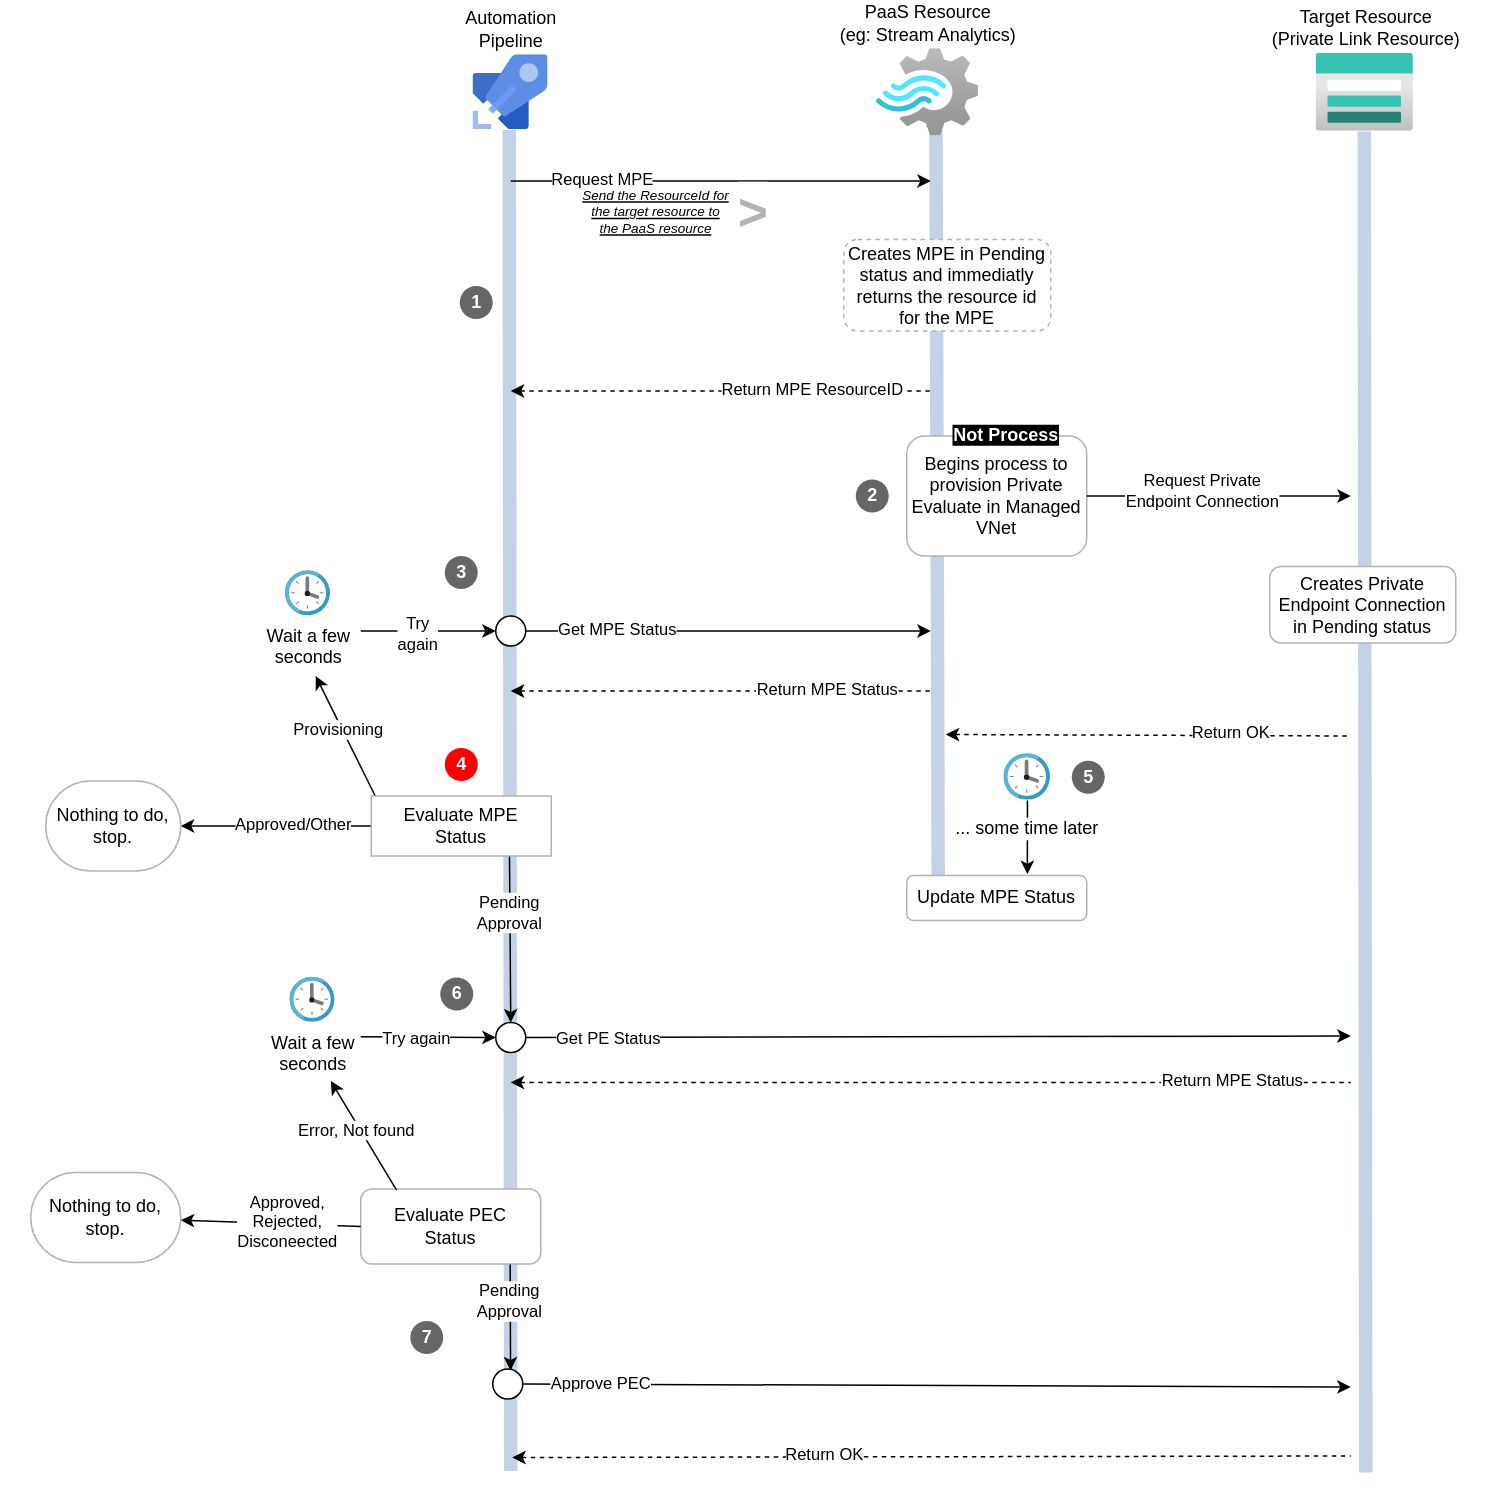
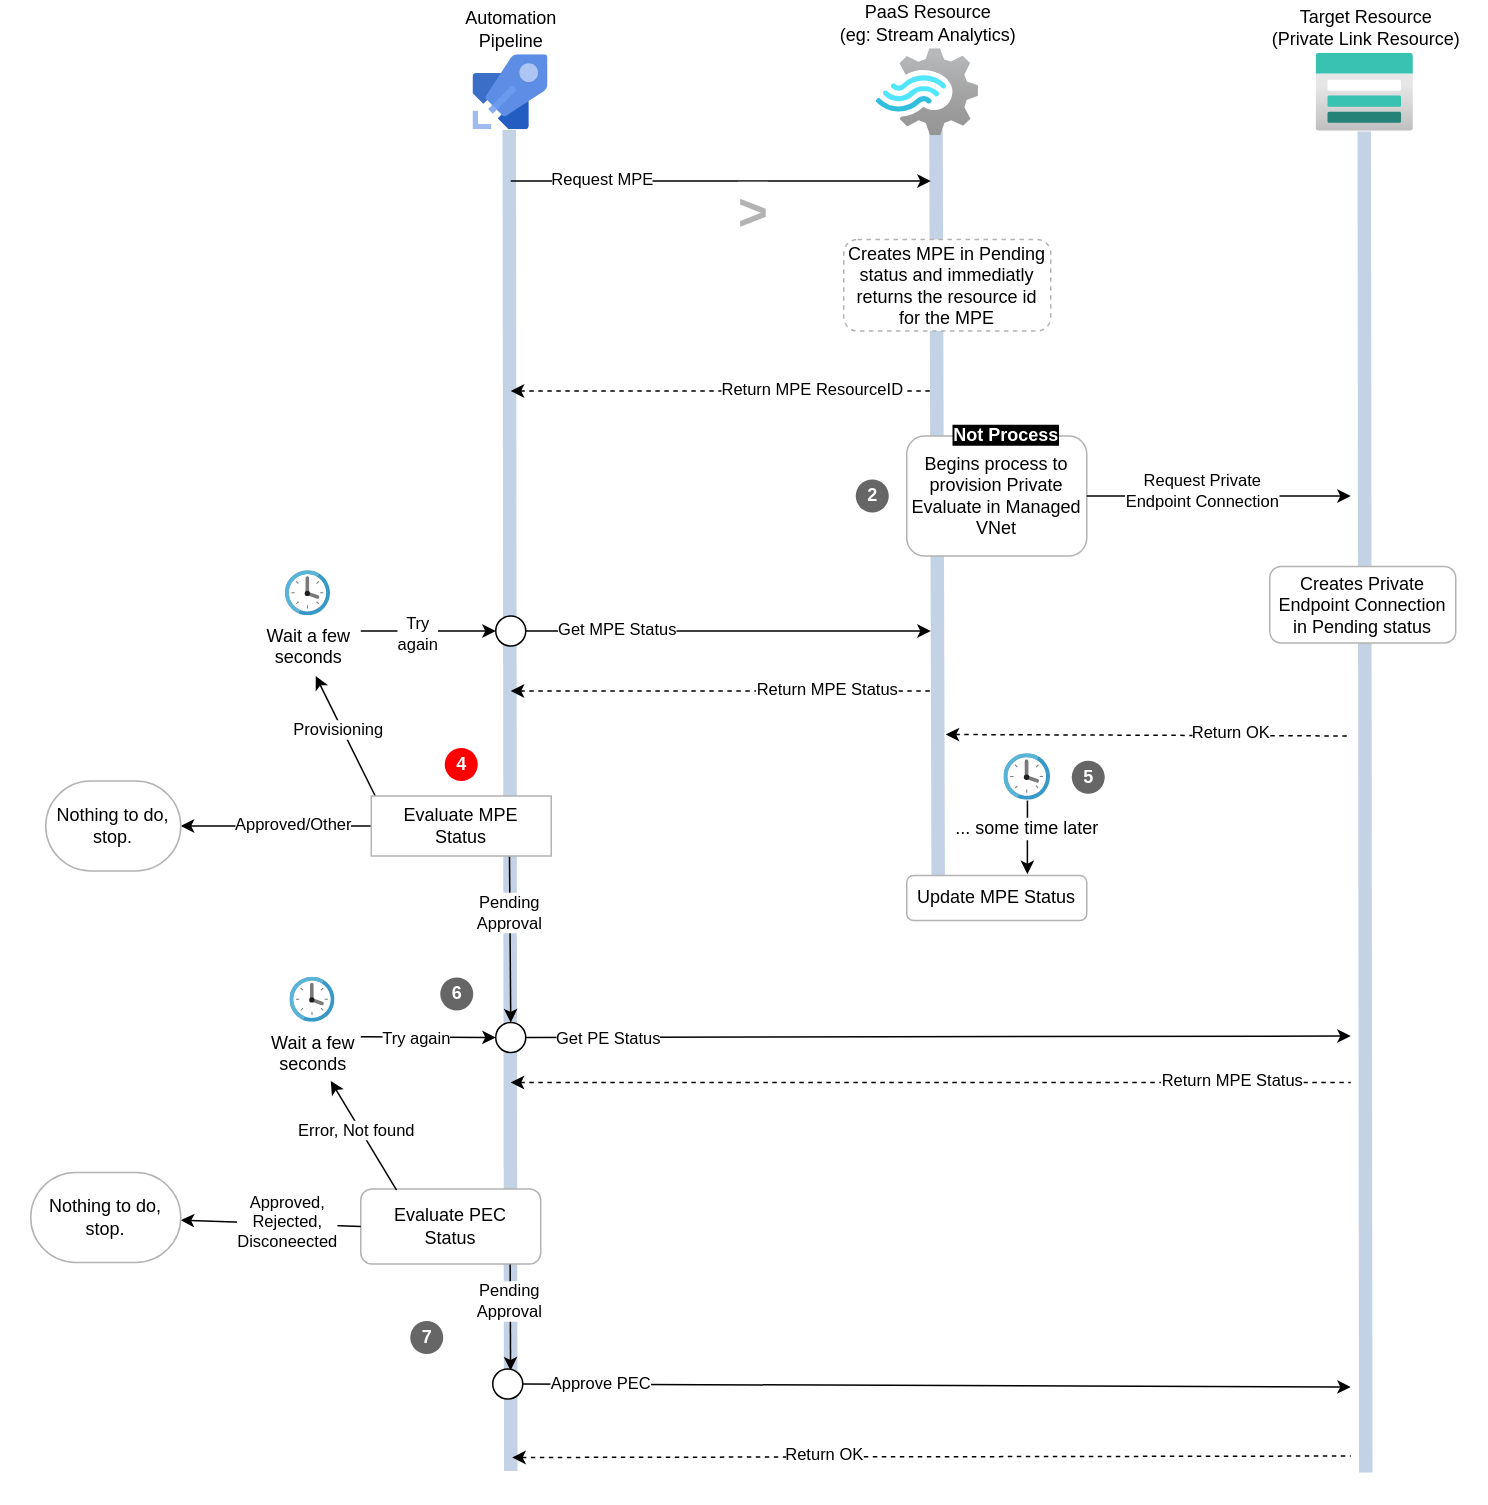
node "Send the ResourceId for the target resource to the PaaS resource": removed
node "1": removed
node "3": removed
